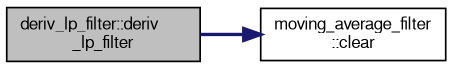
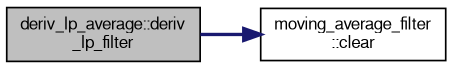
node "deriv_lp_filter::deriv _lp_filter": label "deriv_lp_filter::deriv _lp_filter" -> "deriv_lp_average::deriv _lp_filter"
